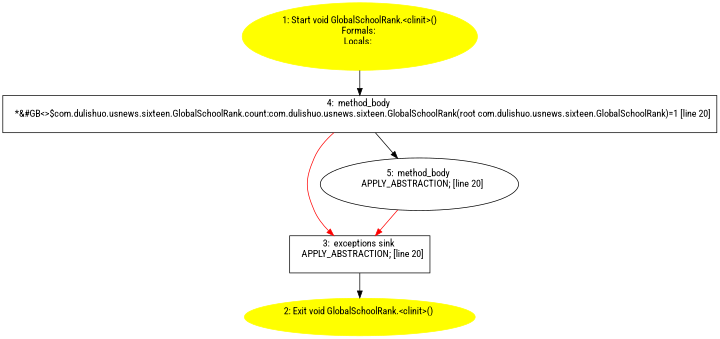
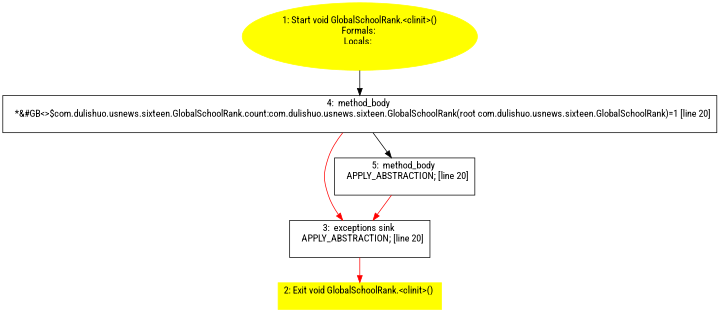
node "5:  method_body APPLY_ABSTRACTION; [line 20]": shape ellipse -> box
edge "3:  exceptions sink APPLY_ABSTRACTION; [line 20]" -> "2: Exit void GlobalSchoolRank.<clinit>()": color black -> red
node "2: Exit void GlobalSchoolRank.<clinit>()": shape ellipse -> box
